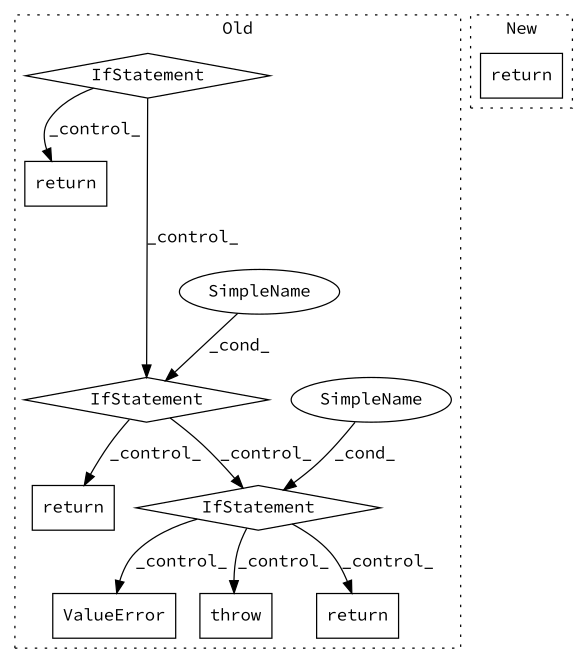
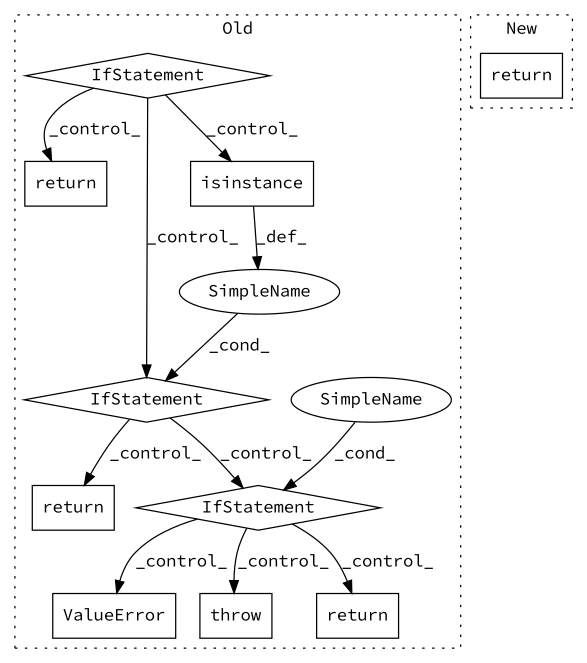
node "isinstance": added
